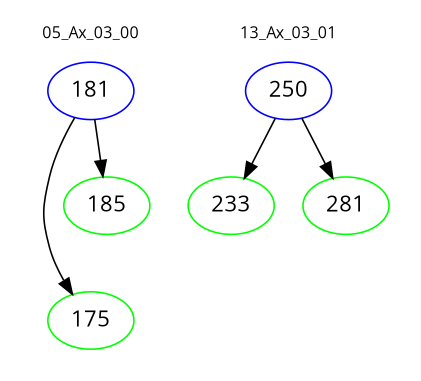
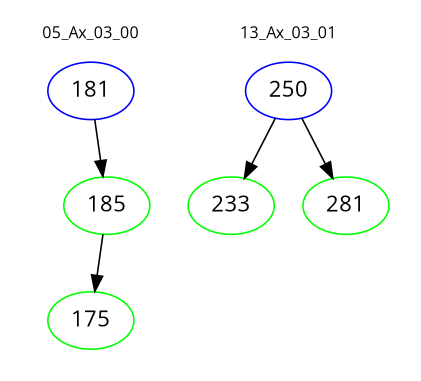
edge "181" -> "175": now "185" -> "175"
